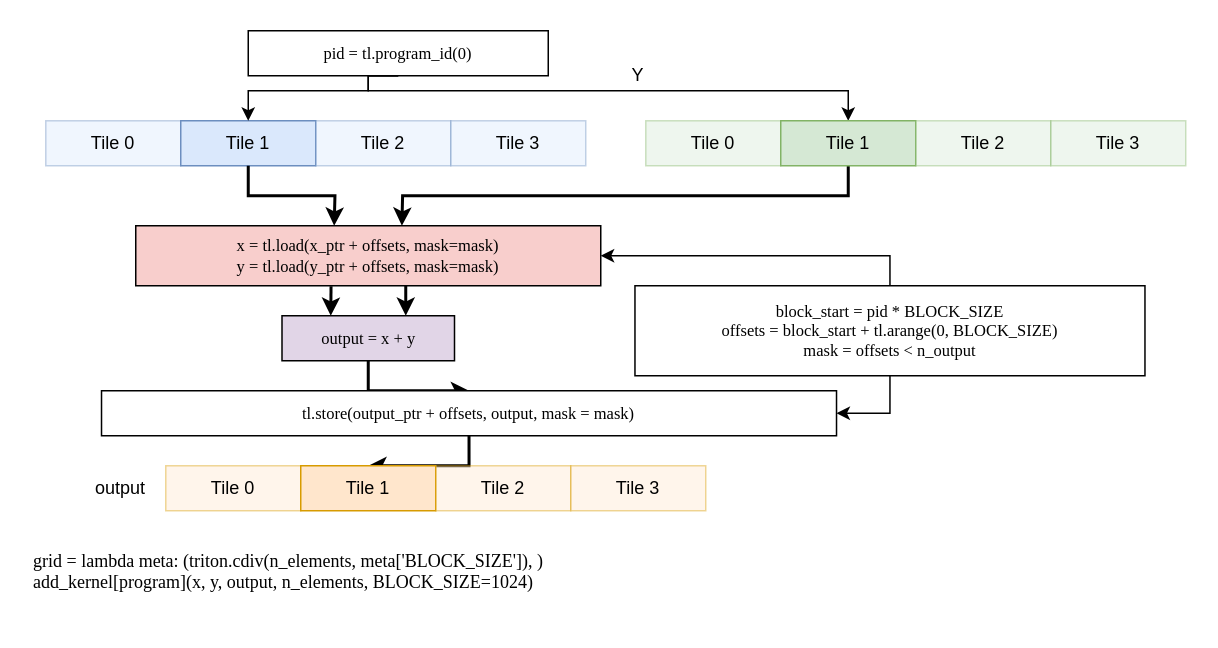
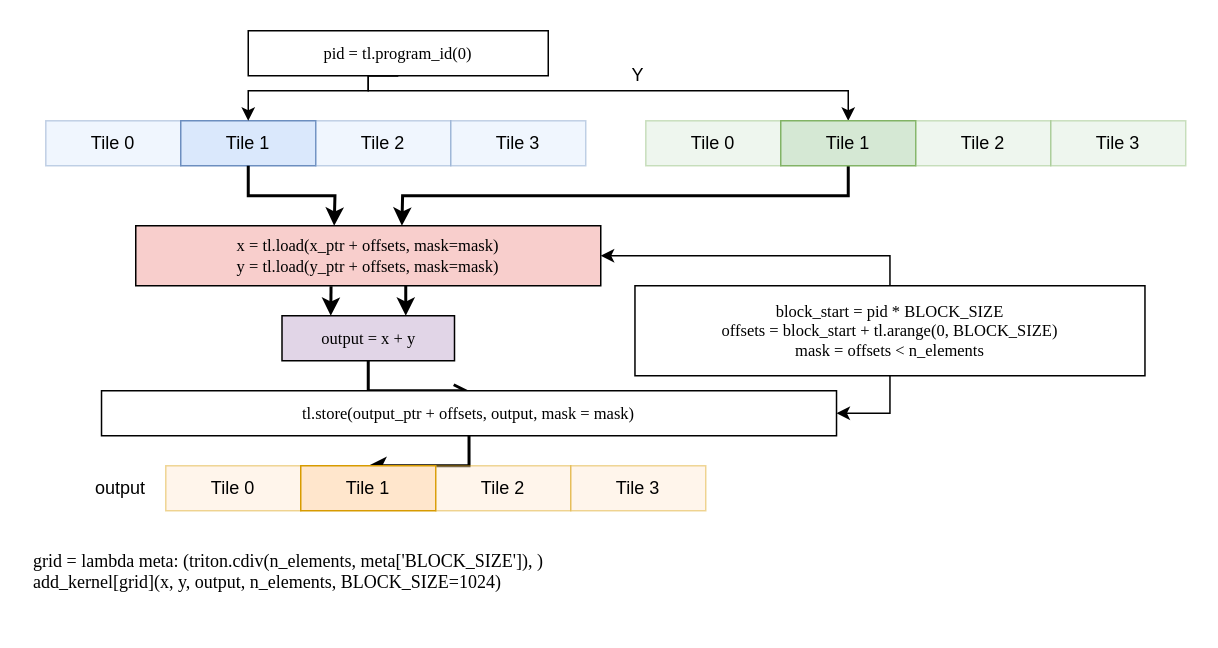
node "block_start = pid * BLOCK_SIZE offsets = block_start + tl.arange(0, BLOCK_SIZE) mask = offsets < n_output": label "block_start = pid * BLOCK_SIZE offsets = block_start + tl.arange(0, BLOCK_SIZE) mask = offsets < n_output" -> "block_start = pid * BLOCK_SIZE offsets = block_start + tl.arange(0, BLOCK_SIZE) mask = offsets < n_elements"
edge "output = x + y" -> "tl.store(output_ptr + offsets, output, mask = mask)": arrowhead classic -> open
node "grid = lambda meta: (triton.cdiv(n_elements, meta['BLOCK_SIZE']), ) add_kernel[program](x, y, output, n_elements, BLOCK_SIZE=1024)": label "grid = lambda meta: (triton.cdiv(n_elements, meta['BLOCK_SIZE']), ) add_kernel[program](x, y, output, n_elements, BLOCK_SIZE=1024)" -> "grid = lambda meta: (triton.cdiv(n_elements, meta['BLOCK_SIZE']), ) add_kernel[grid](x, y, output, n_elements, BLOCK_SIZE=1024)"
